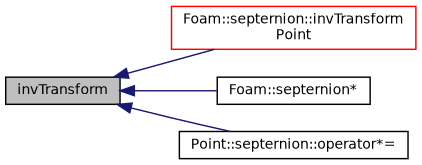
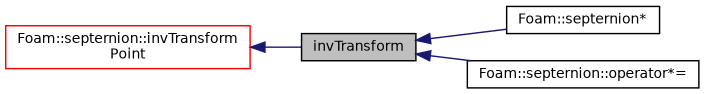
edge "Foam::septernion::invTransform Point" -> "invTransform": reversed
node "Point::septernion::operator*=": label "Point::septernion::operator*=" -> "Foam::septernion::operator*="
